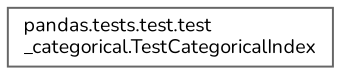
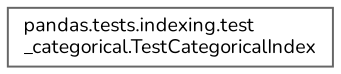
node "pandas.tests.test.test _categorical.TestCategoricalIndex": label "pandas.tests.test.test _categorical.TestCategoricalIndex" -> "pandas.tests.indexing.test _categorical.TestCategoricalIndex"
